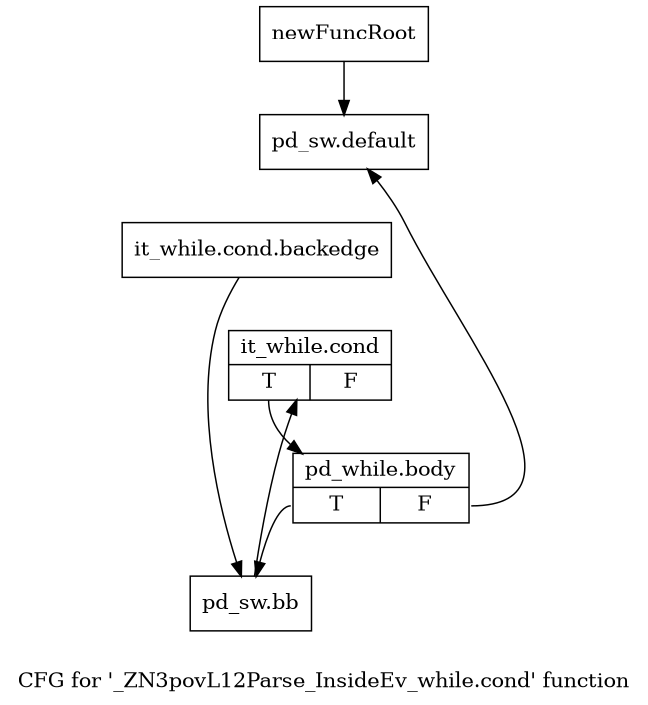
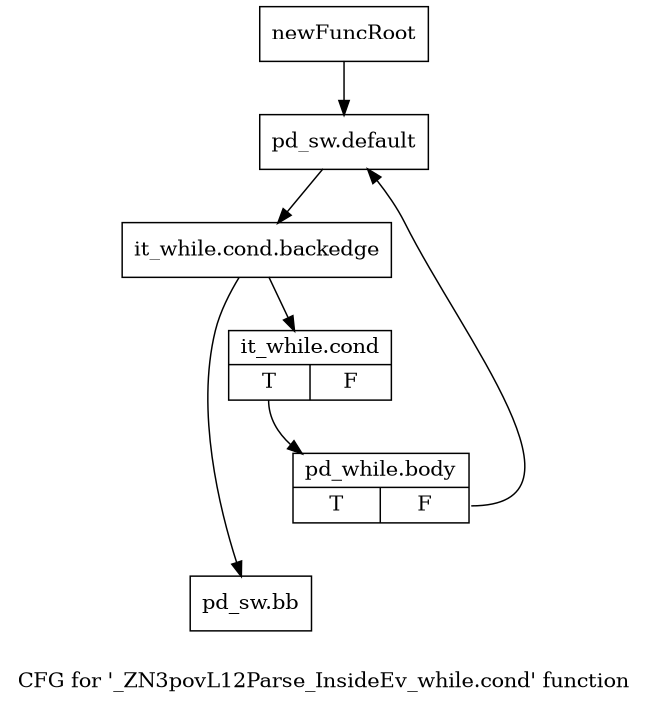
edge "pd_sw.default" -> "it_while.cond.backedge": added
edge "pd_sw.bb" -> "it_while.cond": now "it_while.cond.backedge" -> "it_while.cond"
edge "pd_while.body" -> "pd_sw.bb": removed
